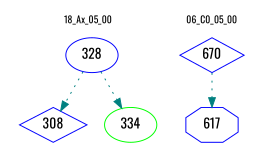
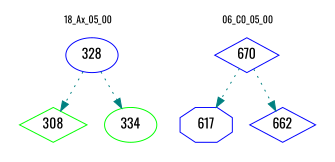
node "308": color blue -> green
node "662": added
